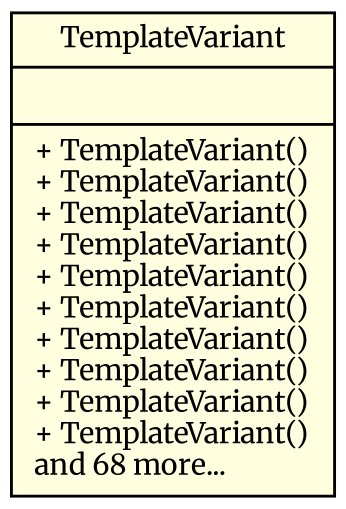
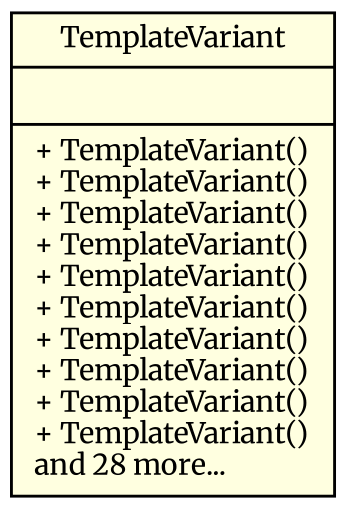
node "TemplateVariant": text "and 68 more..." -> "and 28 more..."
